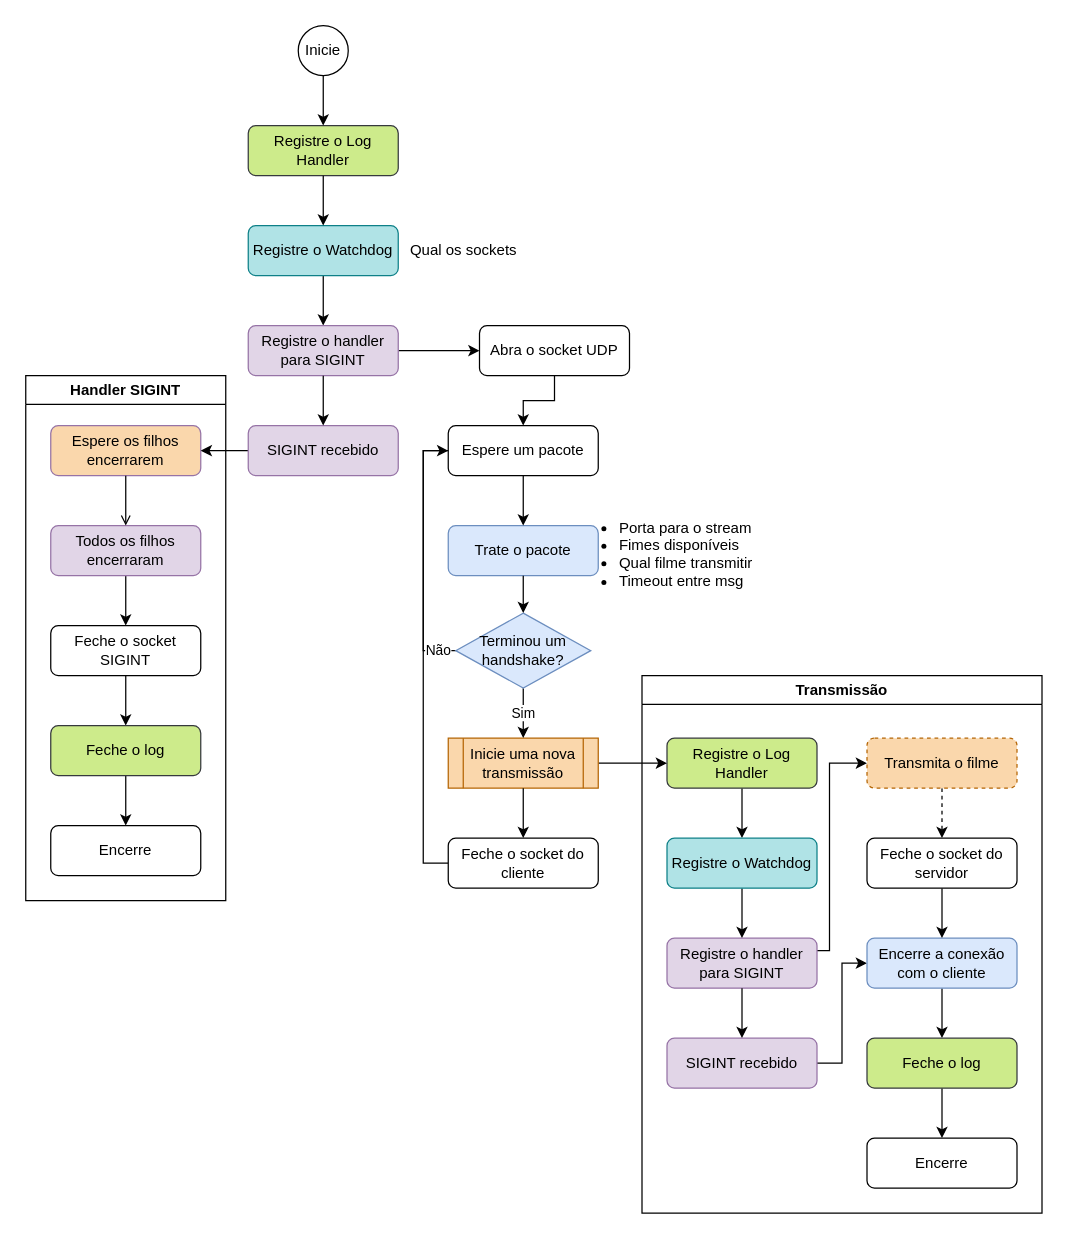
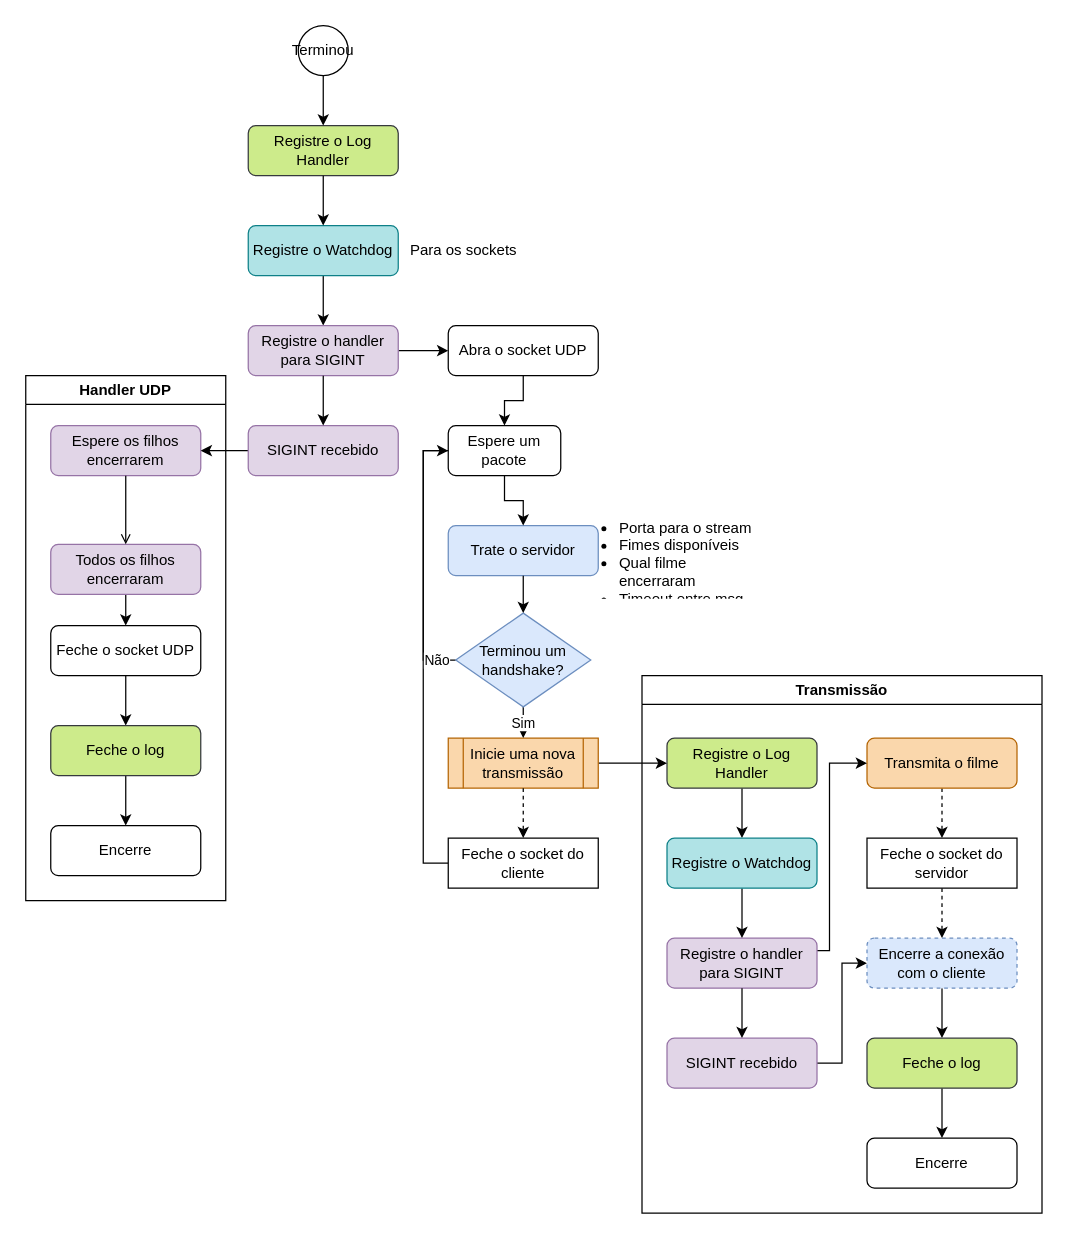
node "Inicie": label "Inicie" -> "Terminou"
node "Qual os sockets": label "Qual os sockets" -> "Para os sockets"
node "Abra o socket UDP": moved (554, 351) -> (523, 351)
node "Handler SIGINT": label "Handler SIGINT" -> "Handler UDP"
node "Espere os filhos encerrarem": fillcolor #fad7ac -> #e1d5e7
node "Espere um pacote": size 150x50 -> 113x50
node "Todos os filhos encerraram": moved (126, 551) -> (126, 569)
node "Trate o pacote": label "Trate o pacote" -> "Trate o servidor"
node "Porta para o stream Fimes disponíveis Qual filme transmitir Timeout entre msg": label "Porta para o stream Fimes disponíveis Qual filme transmitir Timeout entre msg" -> "Porta para o stream Fimes disponíveis Qual filme encerraram Timeout entre msg"
node "Feche o socket SIGINT": label "Feche o socket SIGINT" -> "Feche o socket UDP"
node "Terminou um handshake?": size 135x75 -> 135x94
node "Transmita o filme": style dashed -> solid
edge "Inicie uma nova transmissão" -> "Feche o socket do cliente": style solid -> dashed
node "Feche o socket do cliente": shape rounded rectangle -> rectangle
node "Feche o socket do servidor": shape rounded rectangle -> rectangle
edge "Feche o socket do servidor" -> "Encerre a conexão com o cliente": style solid -> dashed
node "Encerre a conexão com o cliente": style solid -> dashed
